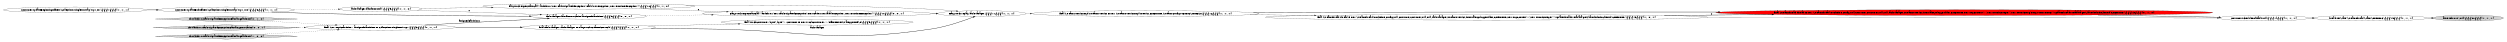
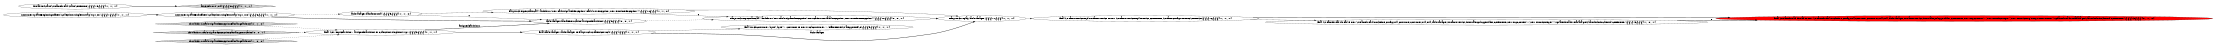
node "consumer.schedulePollTask(null)@@@14@@@['1', '1', '1']": removed
node "assertThrows(,null)@@@20@@@['1', '1', '1']": shape ellipse -> diamond
